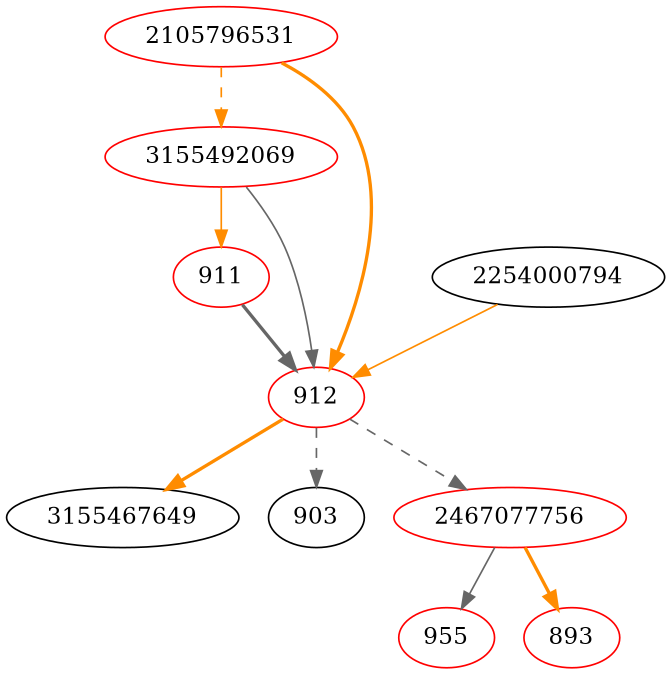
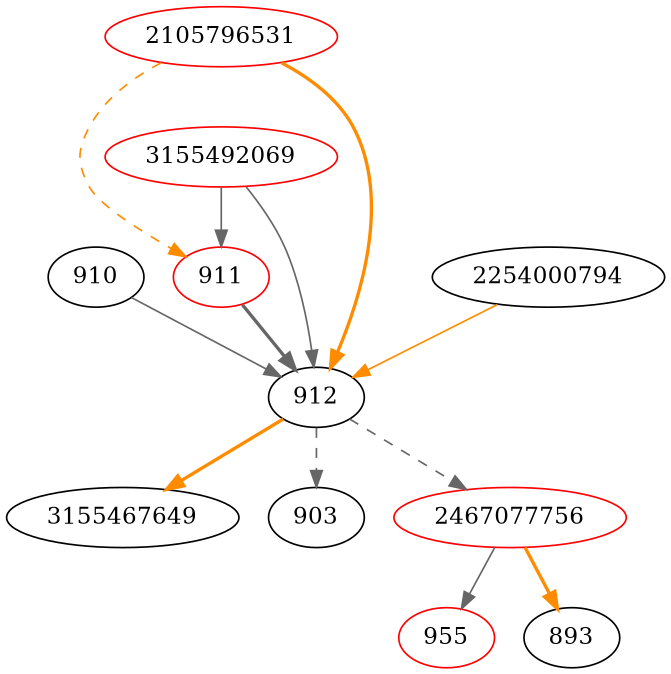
edge "2105796531" -> "3155492069": now "2105796531" -> "911"
edge "3155492069" -> "911": color darkorange -> gray40
node "910": added
node "912": color red -> black
node "893": color red -> black
